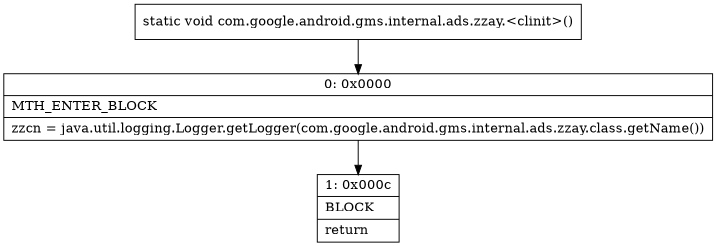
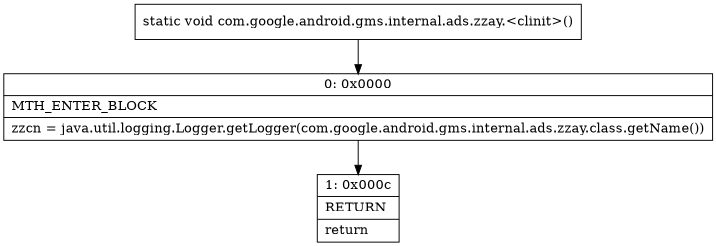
node "1: 0x000c": text "BLOCK" -> "RETURN"
